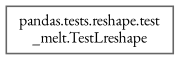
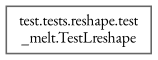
node "pandas.tests.reshape.test _melt.TestLreshape": label "pandas.tests.reshape.test _melt.TestLreshape" -> "test.tests.reshape.test _melt.TestLreshape"
